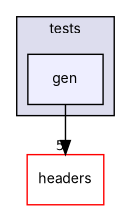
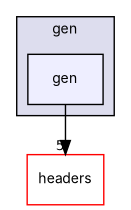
cluster "tests": label "tests" -> "gen"
